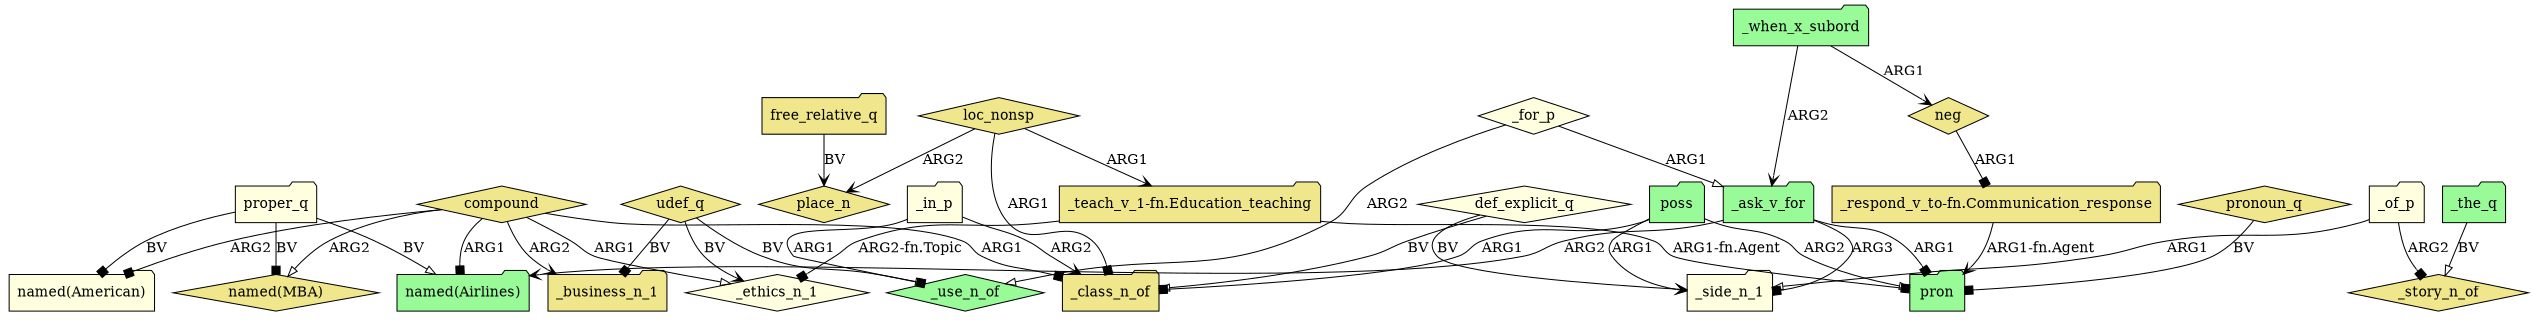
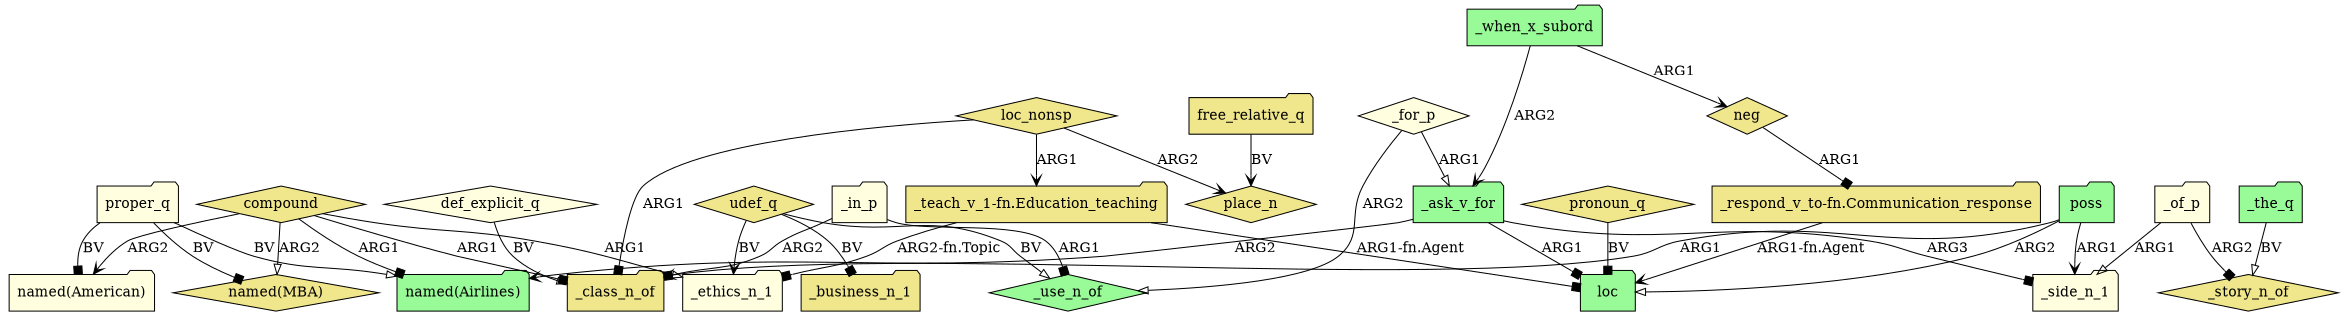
edge "compound" -> "named(American)": arrowhead box -> vee
edge "compound" -> "_business_n_1": removed, label "ARG2"
edge "def_explicit_q" -> "_side_n_1": removed, label "BV"
node "_ethics_n_1": shape diamond -> folder
node "pron": label "pron" -> "loc"
